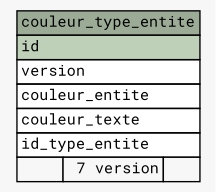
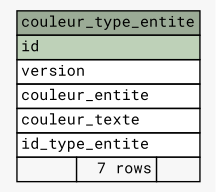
node "couleur_type_entite": text "7 version" -> "7 rows"
